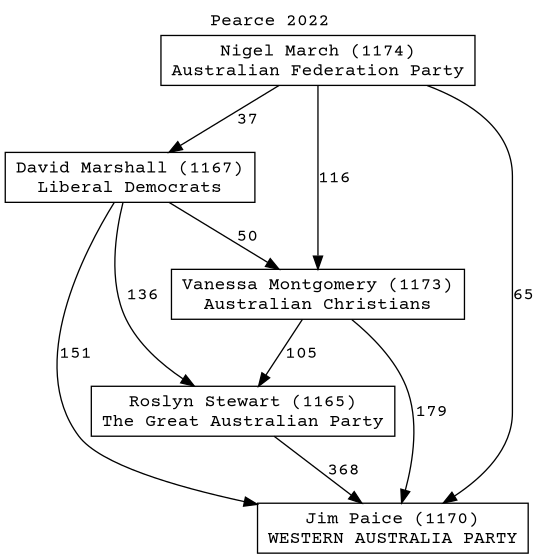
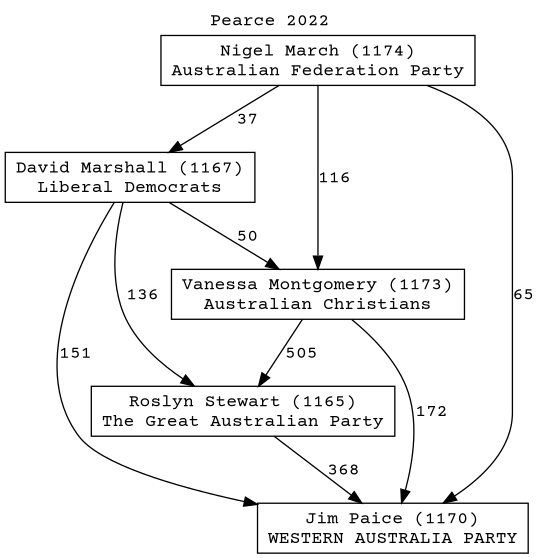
edge "Vanessa Montgomery (1173) Australian Christians" -> "Roslyn Stewart (1165) The Great Australian Party": label "105" -> "505"
edge "Vanessa Montgomery (1173) Australian Christians" -> "Jim Paice (1170) WESTERN AUSTRALIA PARTY": label "179" -> "172"
